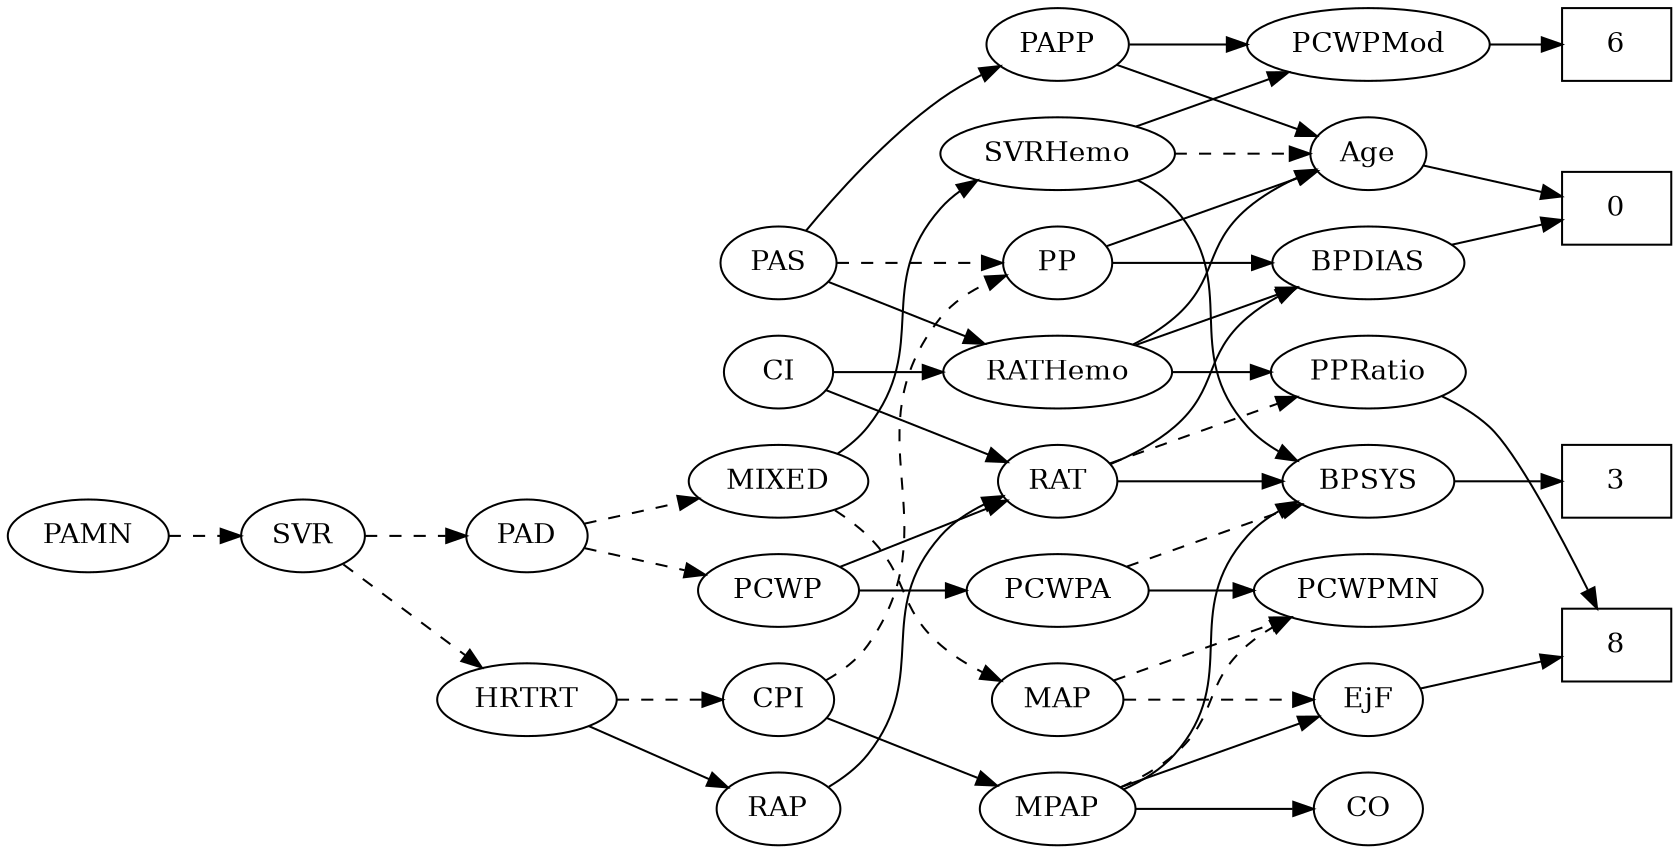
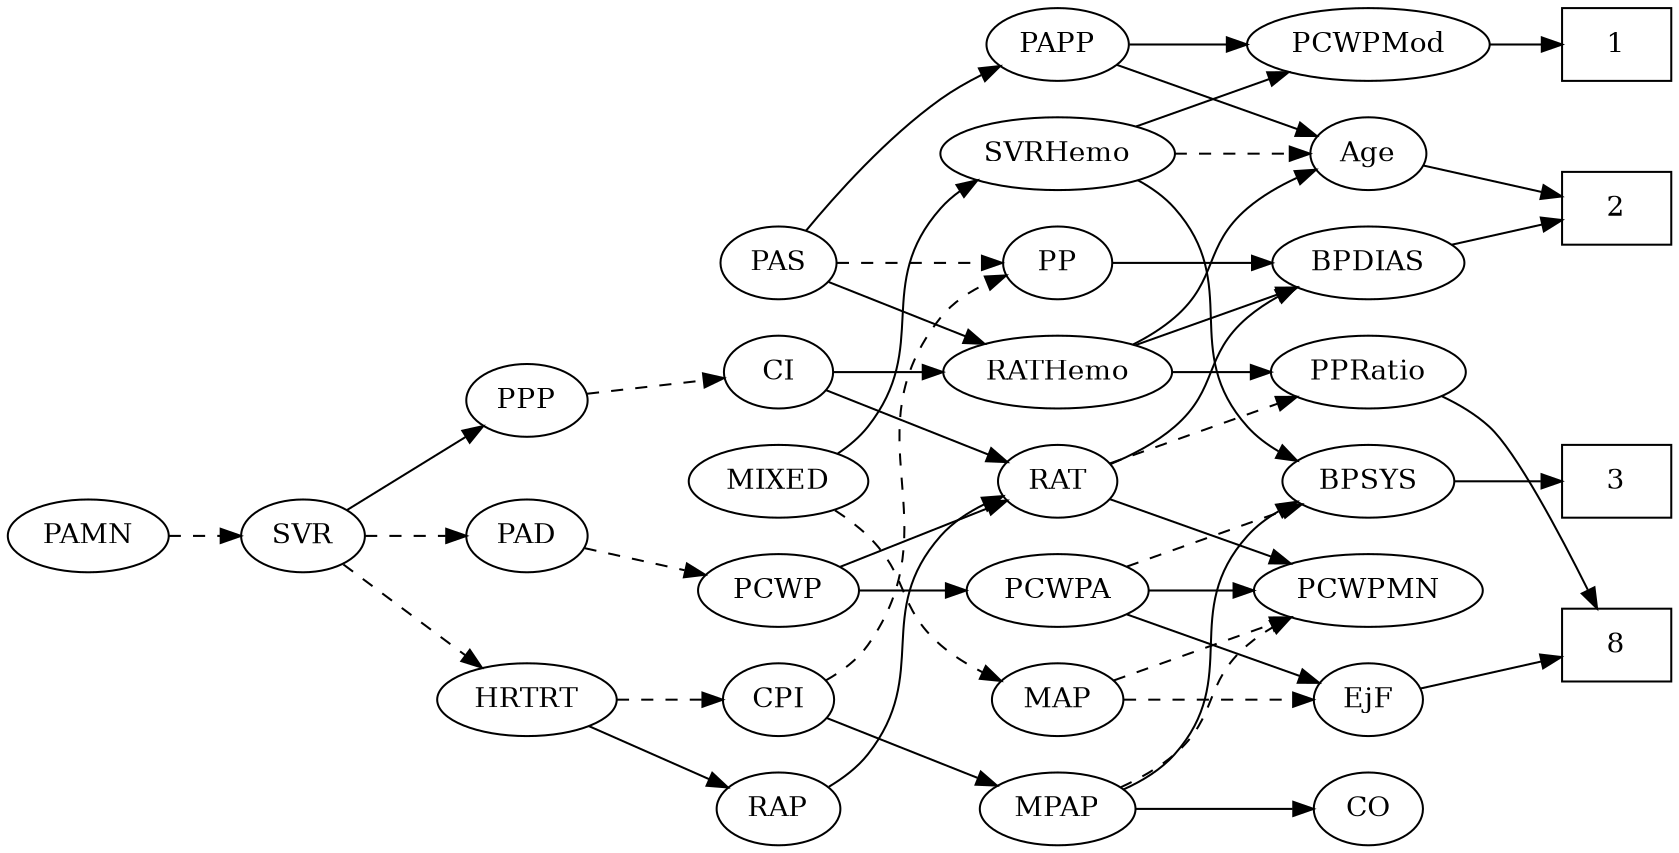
node "6": label "6" -> "1"
node "0": label "0" -> "2"
edge "PP" -> "Age": removed
node "PPP": added
edge "RAT" -> "BPSYS": now "RAT" -> "PCWPMN"
edge "PAD" -> "MIXED": removed
edge "MPAP" -> "EjF": now "PCWPA" -> "EjF"
